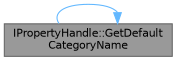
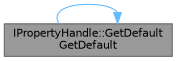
node "IPropertyHandle::GetDefault CategoryName": label "IPropertyHandle::GetDefault CategoryName" -> "IPropertyHandle::GetDefault GetDefault"
